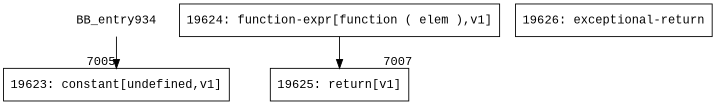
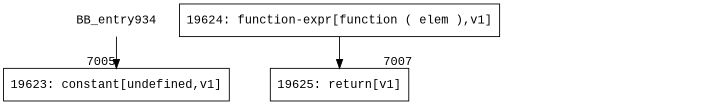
node "19626: exceptional-return": removed
